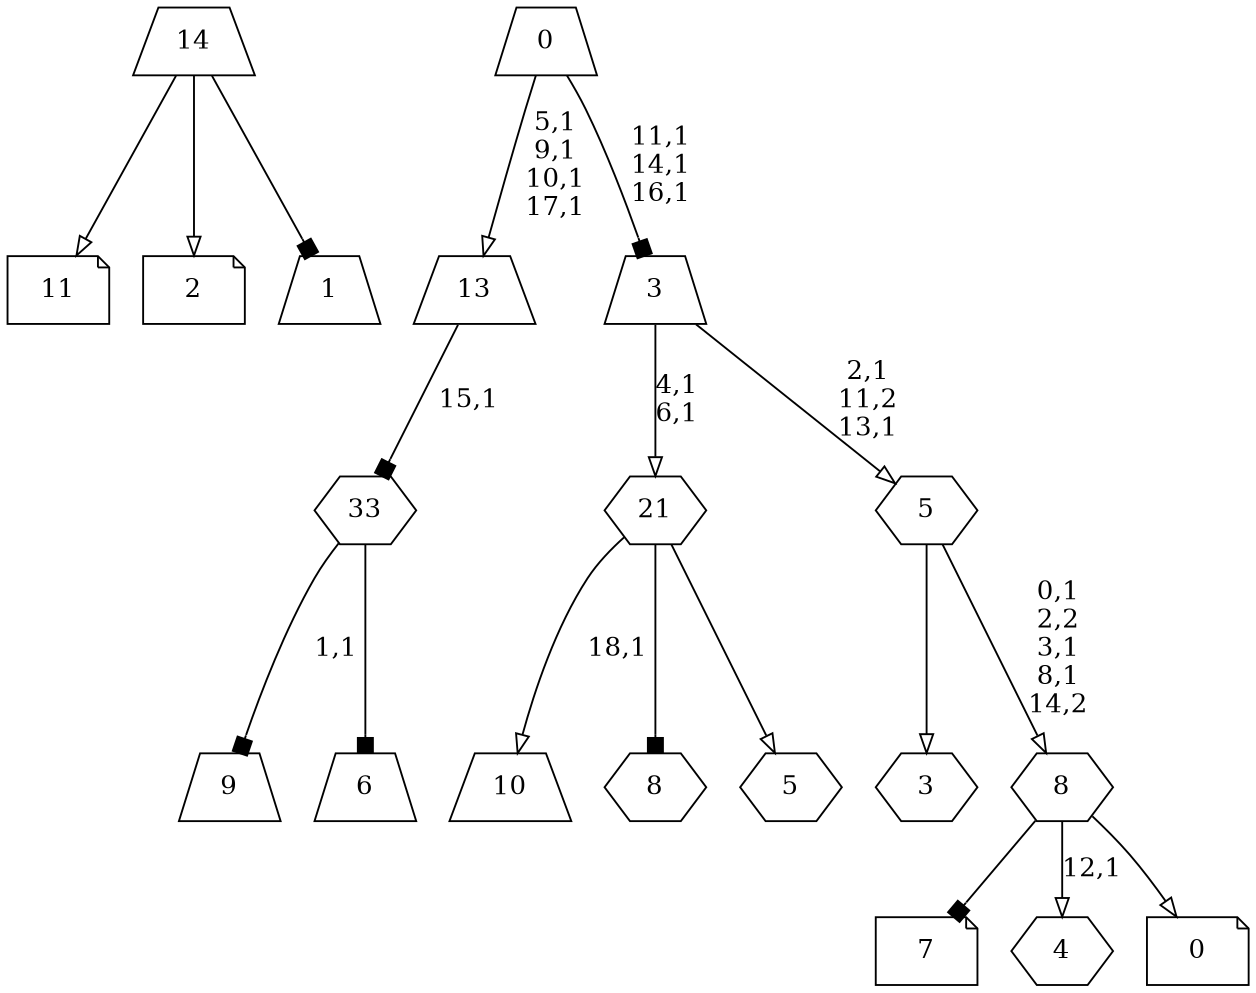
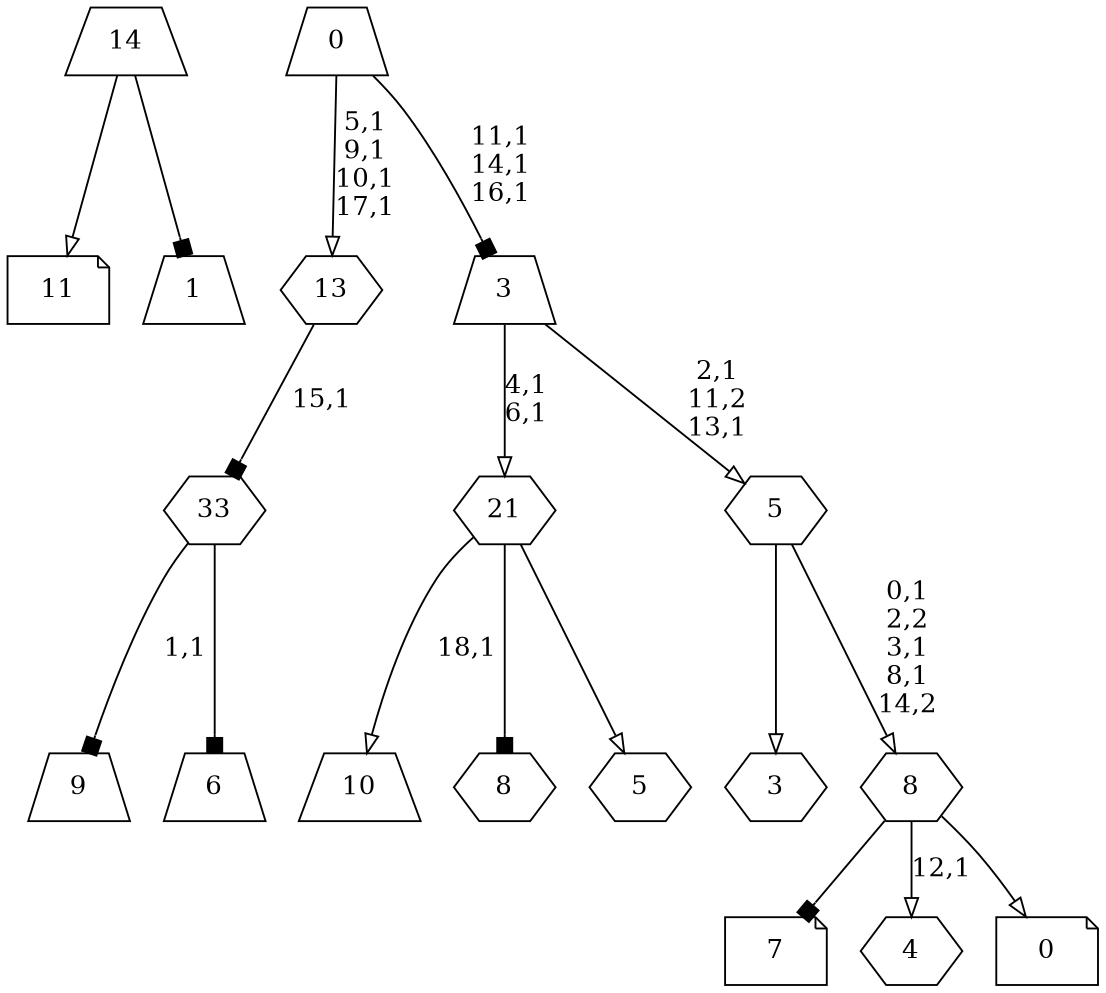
node "2": removed
node "13": shape trapezium -> hexagon
